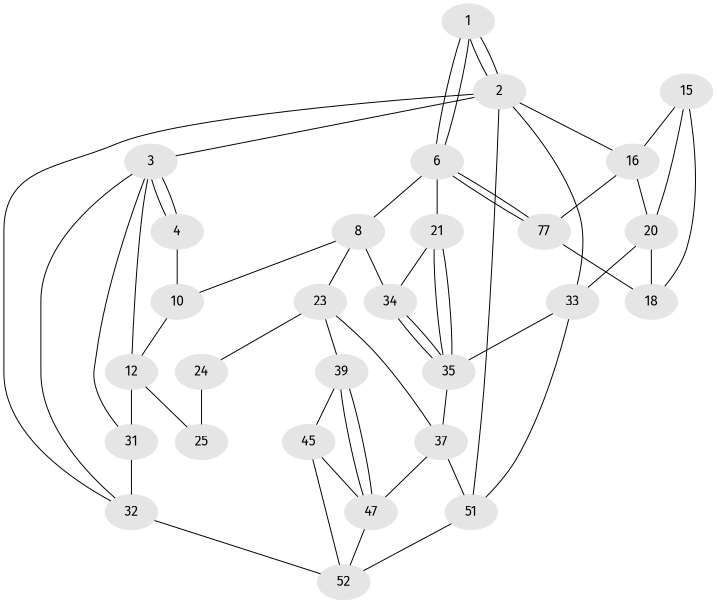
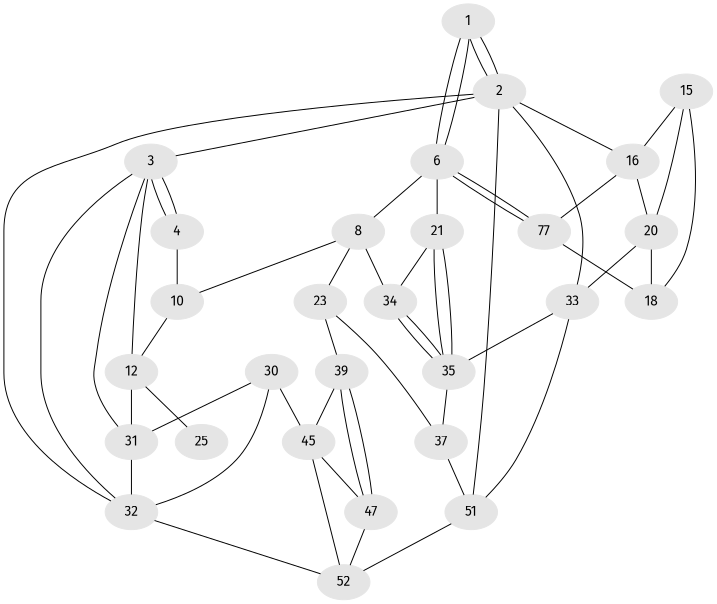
node "24": removed
node "30": added
edge "37" -- "47": removed
